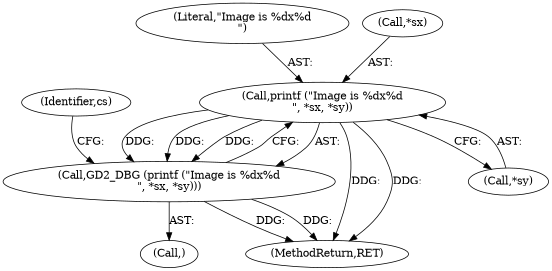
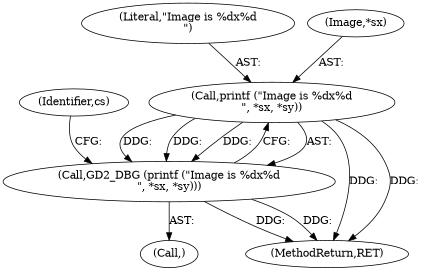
node "(Call,*sx)": label "(Call,*sx)" -> "(Image,*sx)"
node "(Call,*sy)": removed
